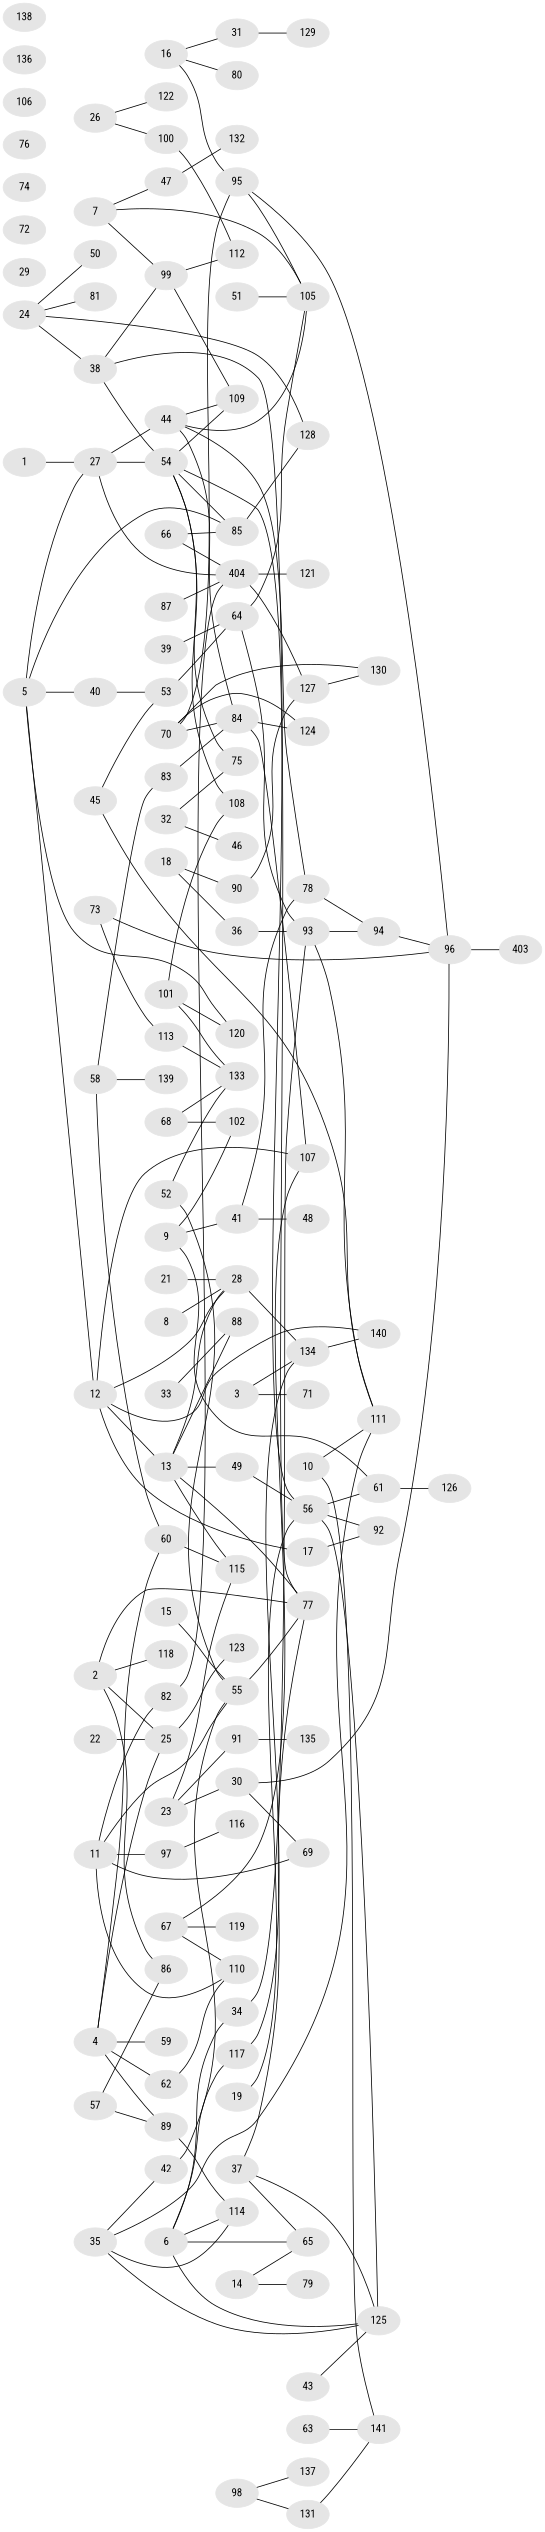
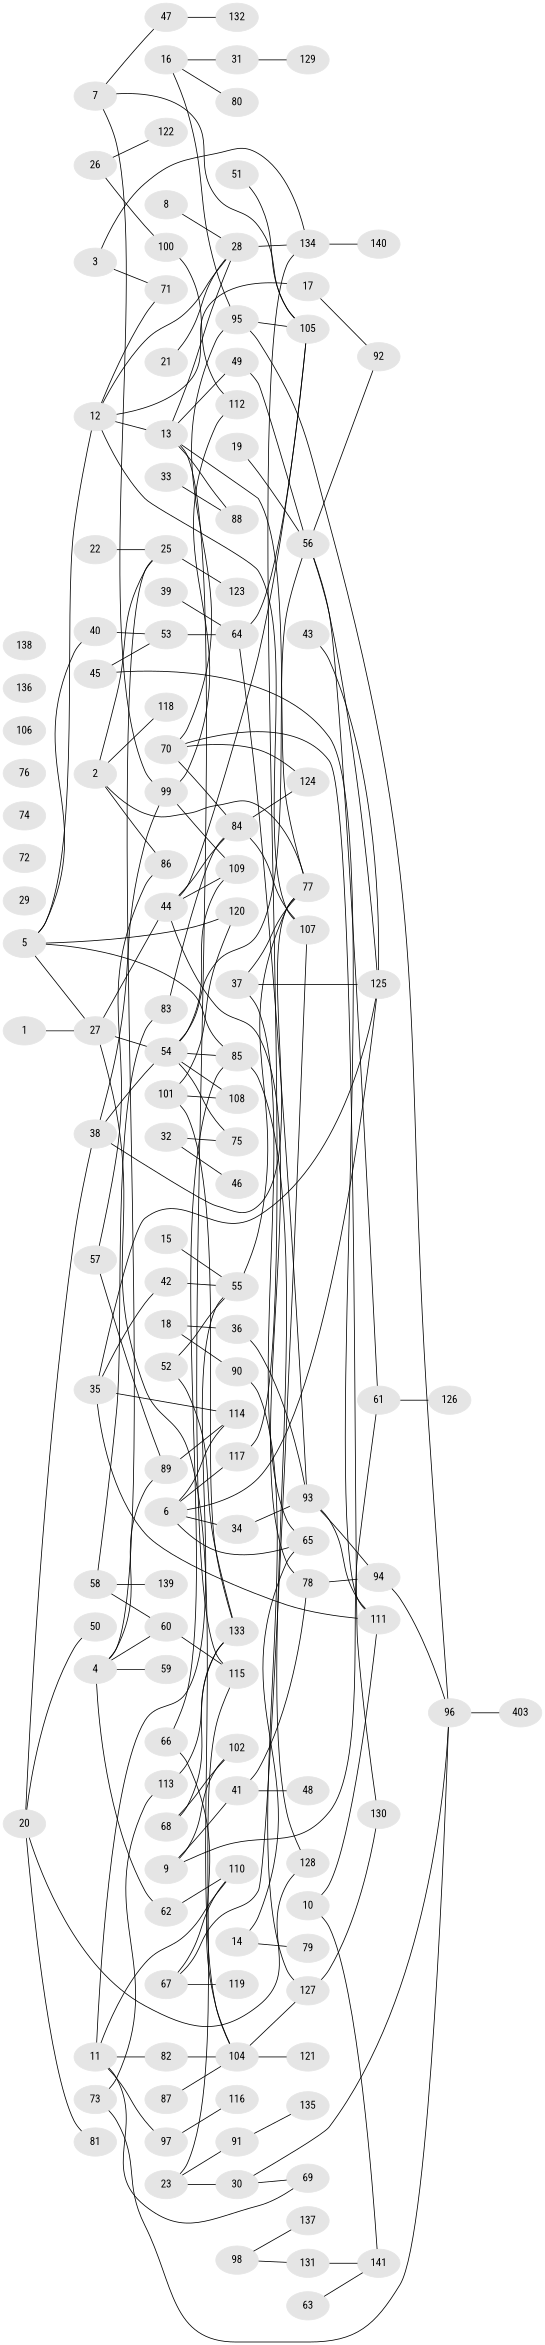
node "24": label "24" -> "20"
node "404": label "404" -> "104"
edge "140" -- "12": now "71" -- "12"
